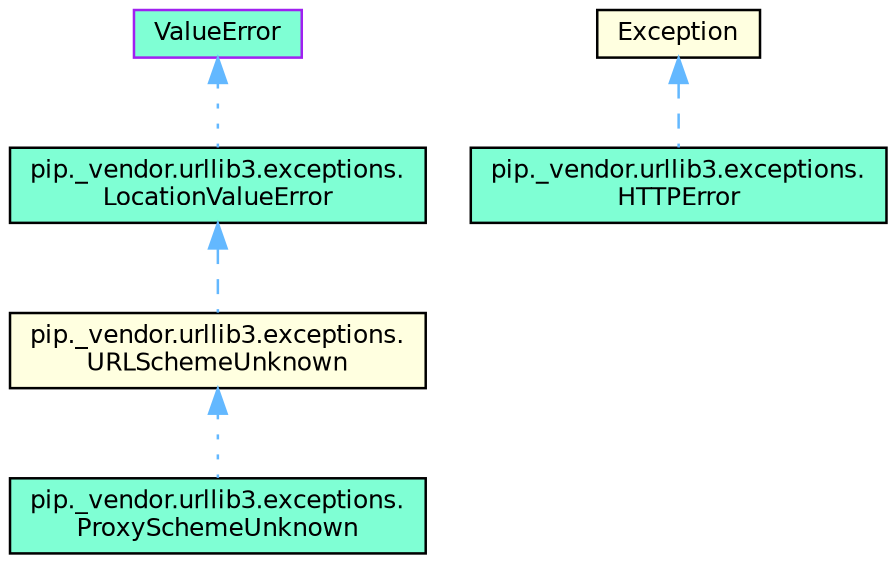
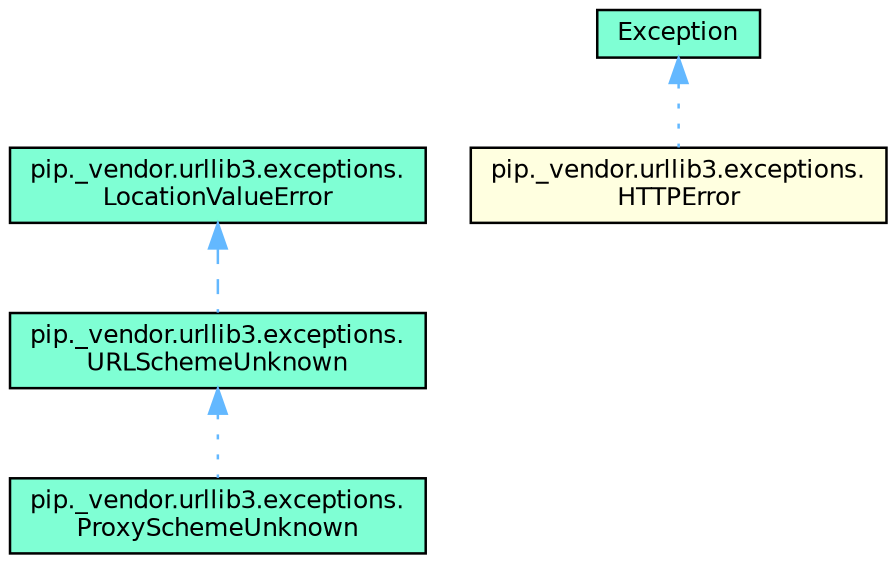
node "ValueError": removed
node "Exception": fillcolor lightyellow -> aquamarine
edge "pip._vendor.urllib3.exceptions. HTTPError" -> "Exception": style dashed -> dotted
node "pip._vendor.urllib3.exceptions. HTTPError": fillcolor aquamarine -> lightyellow
node "pip._vendor.urllib3.exceptions. URLSchemeUnknown": fillcolor lightyellow -> aquamarine
